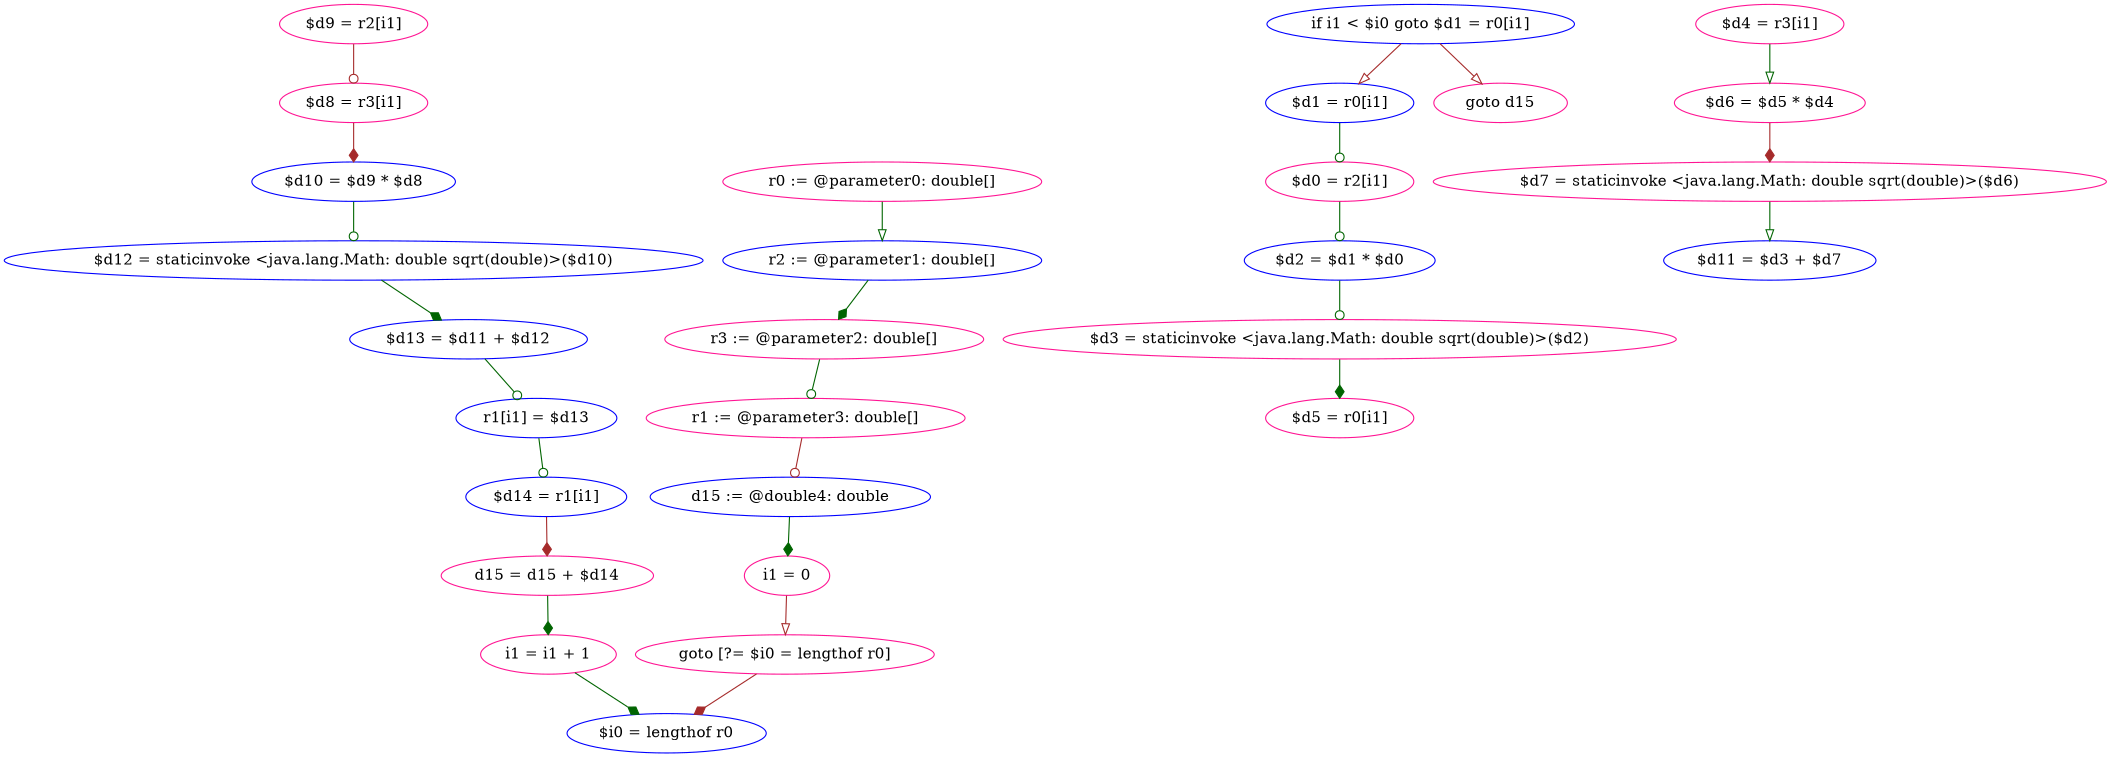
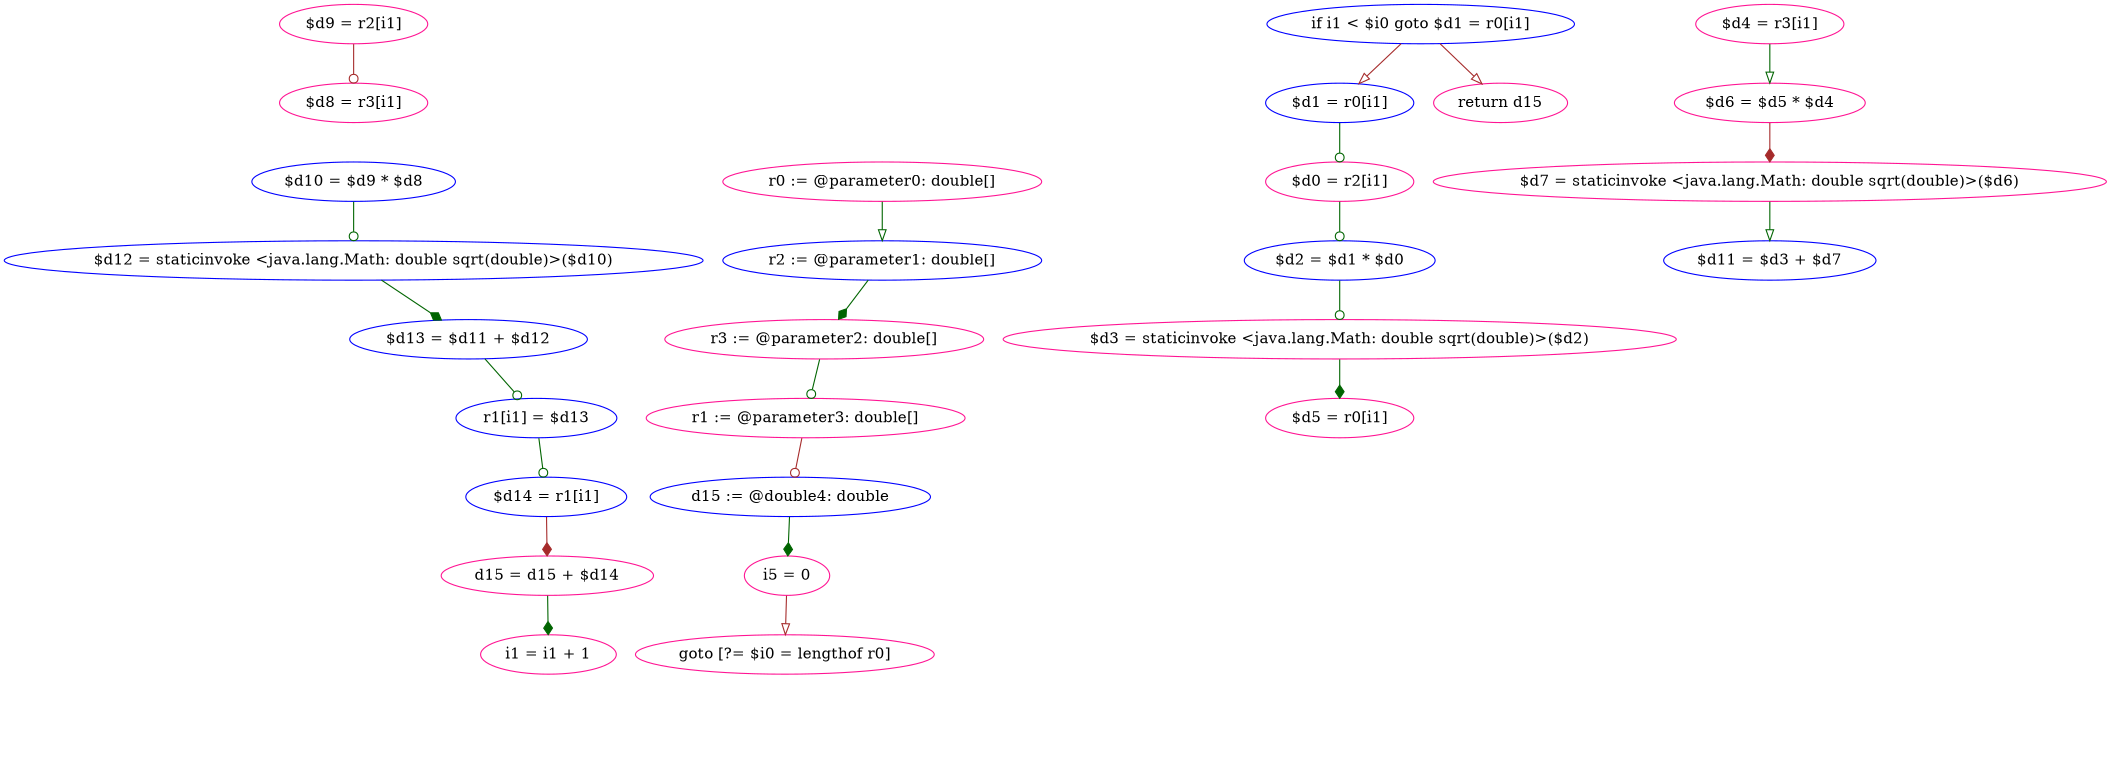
node "goto d15": label "goto d15" -> "return d15"
edge "$d8 = r3[i1]" -> "$d10 = $d9 * $d8": removed
node "i1 = 0": label "i1 = 0" -> "i5 = 0"
node "$i0 = lengthof r0": removed
